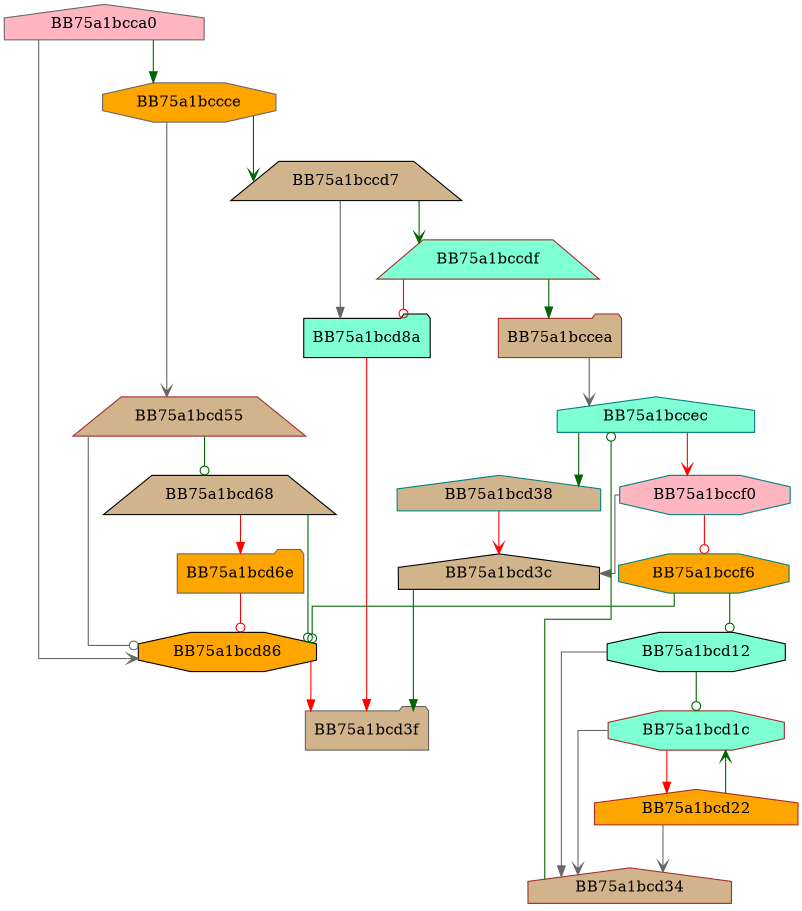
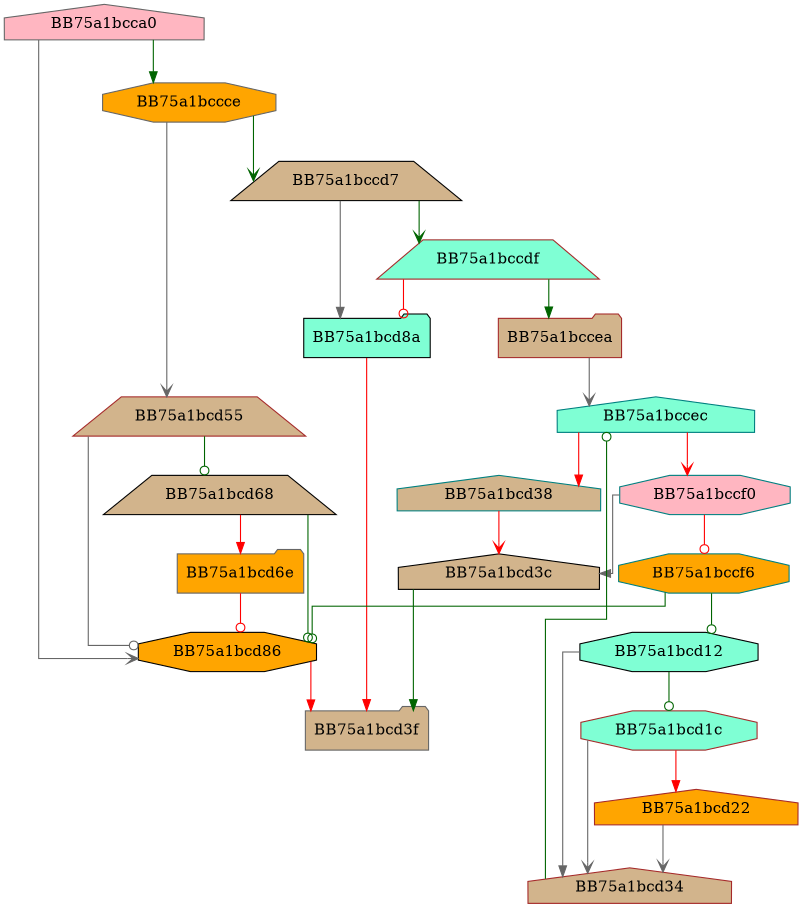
edge "BB75a1bccec" -> "BB75a1bcd38": color darkgreen -> red
edge "BB75a1bcd22" -> "BB75a1bcd1c": removed
